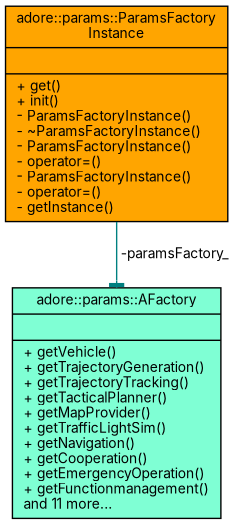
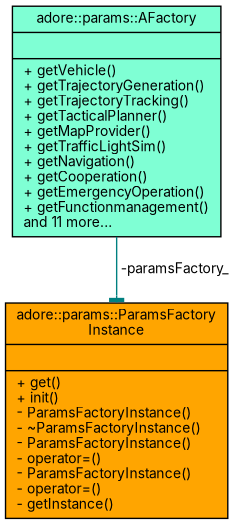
edge "adore::params::ParamsFactory" -> "adore::params::AFactory": reversed
